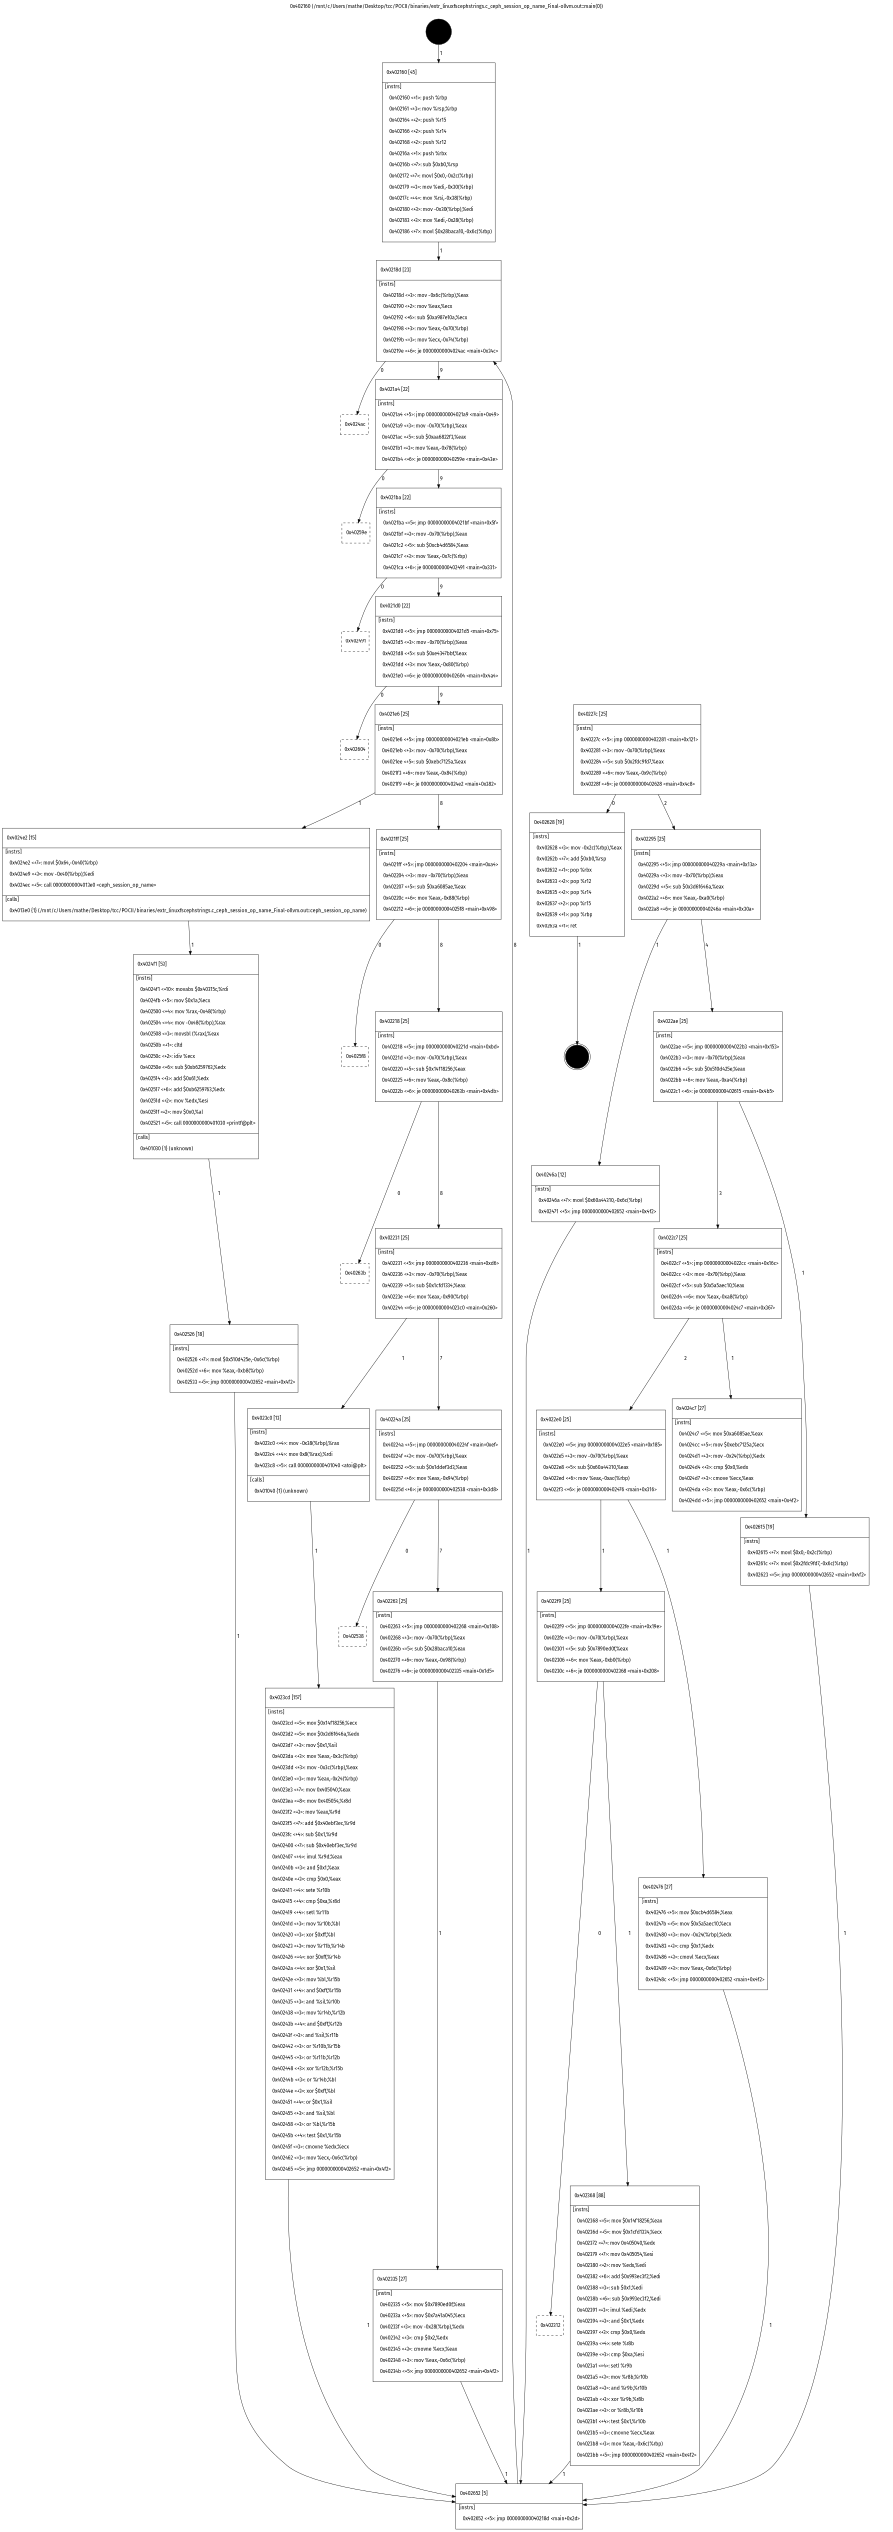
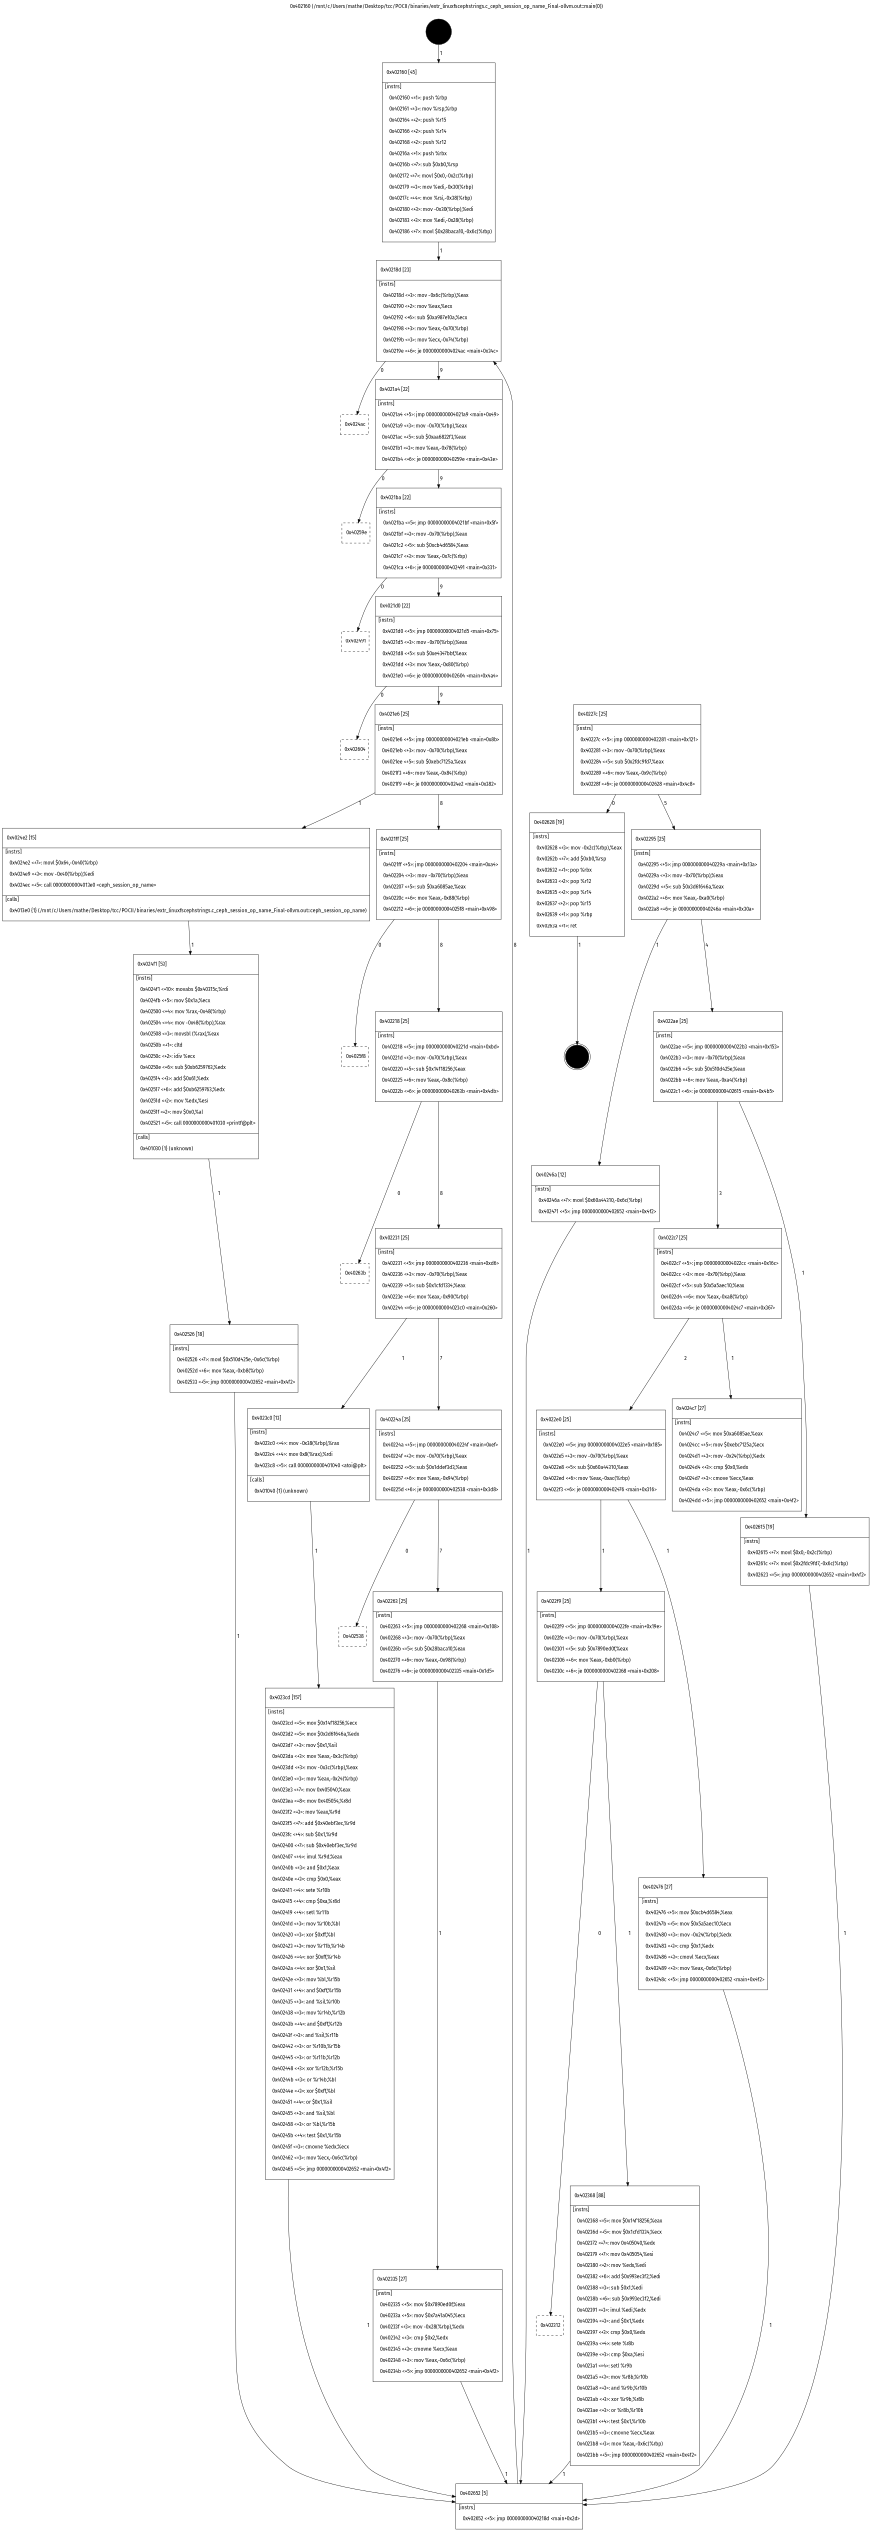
edge "0x40227c [25]" -> "0x402295 [25]": label " 2" -> " 5"
